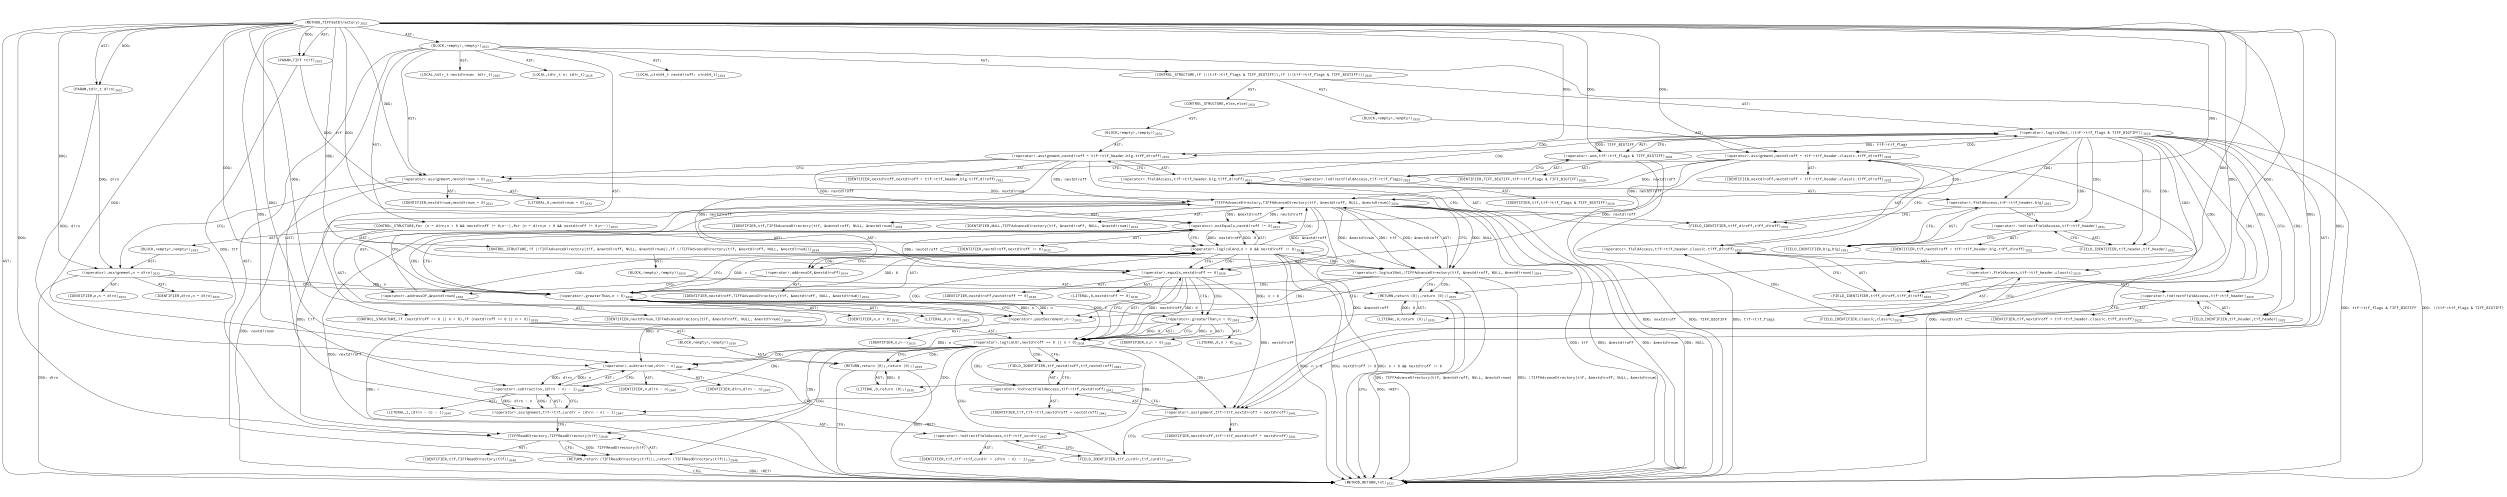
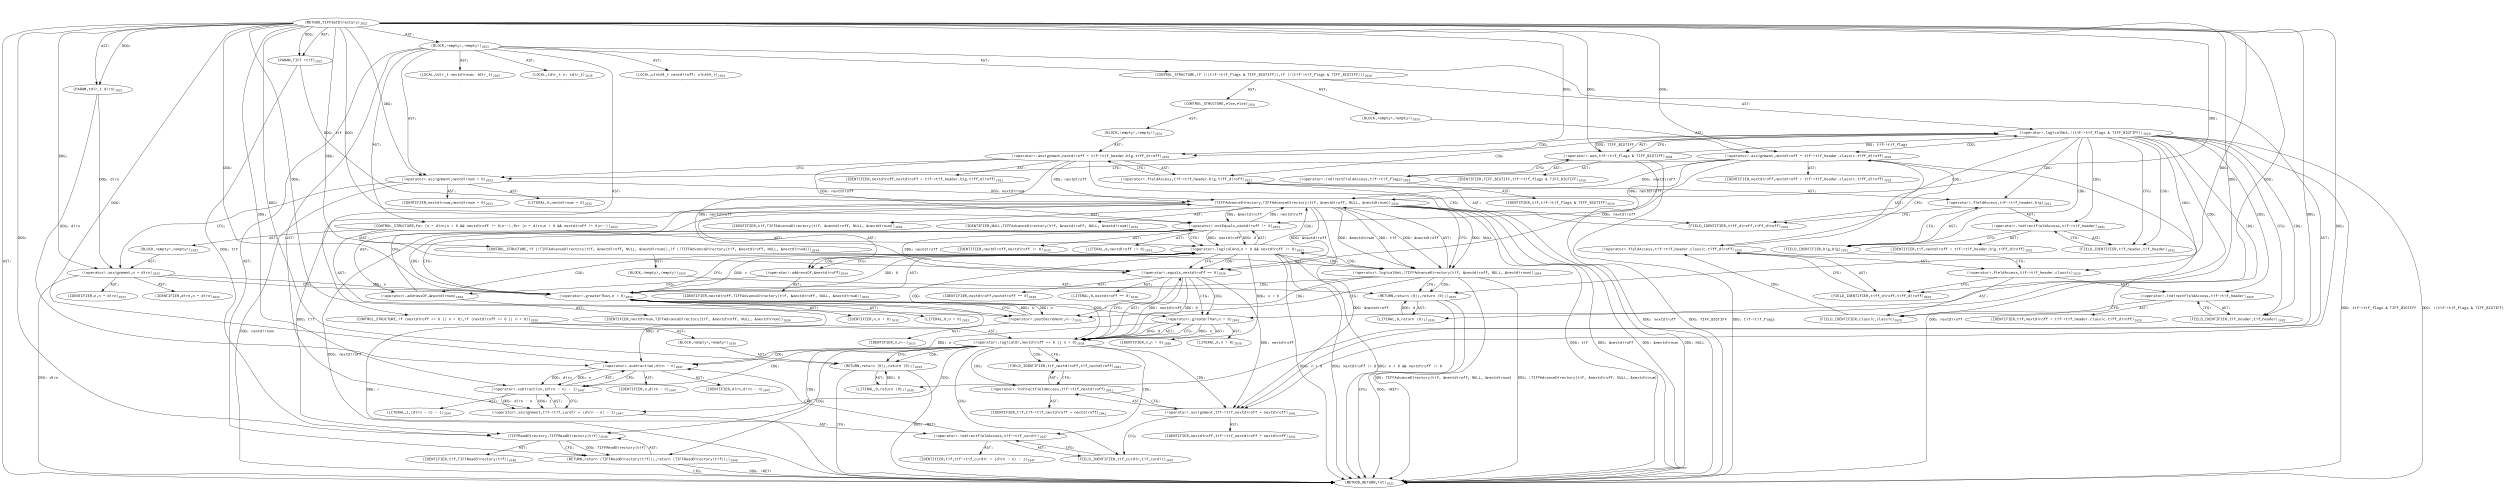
node "(LITERAL,0,nextdiroff != 0)": added
edge "(FIELD_IDENTIFIER,classic,classic)" -> "(<operator>.fieldAccess,tif->tif_header.classic)": now "(FIELD_IDENTIFIER,big,big)" -> "(<operator>.fieldAccess,tif->tif_header.classic)"
edge "(<operator>.assignment,tif->tif_curdir = (dirn - n) - 1)" -> "(TIFFReadDirectory,TIFFReadDirectory(tif))": removed, label "CFG:"
